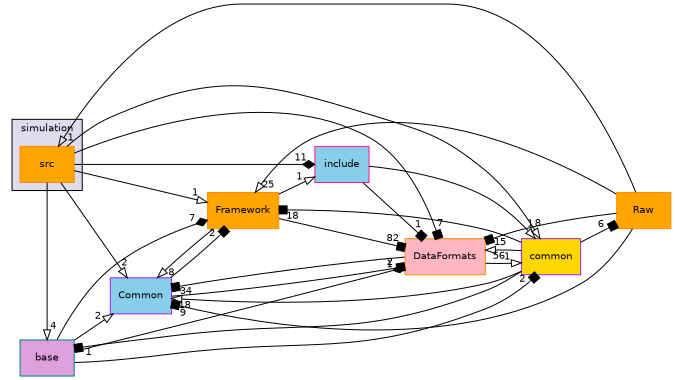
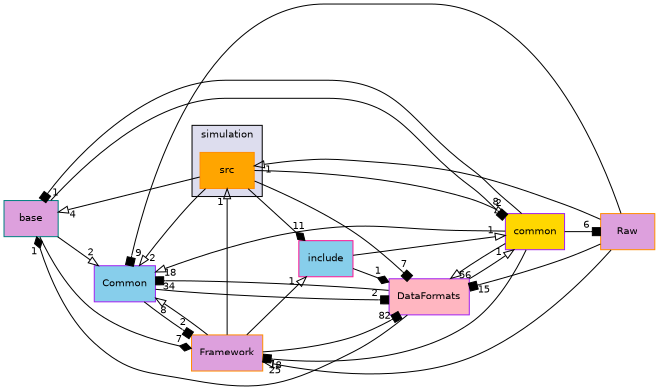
edge "src" -> "Framework": reversed
edge "include" -> "DataFormats": arrowhead box -> diamond
node "Framework": fillcolor orange -> plum
node "Raw": fillcolor orange -> plum
node "DataFormats": color darkorange -> purple
edge "base" -> "DataFormats": reversed
